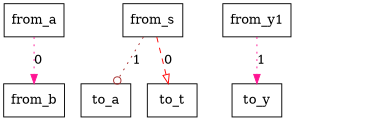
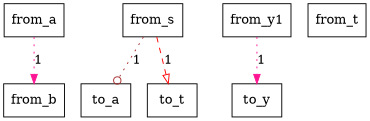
node "from_t": added
edge "from_a" -> "from_b": label "0" -> "1"
edge "from_s" -> "to_t": label "0" -> "1"
